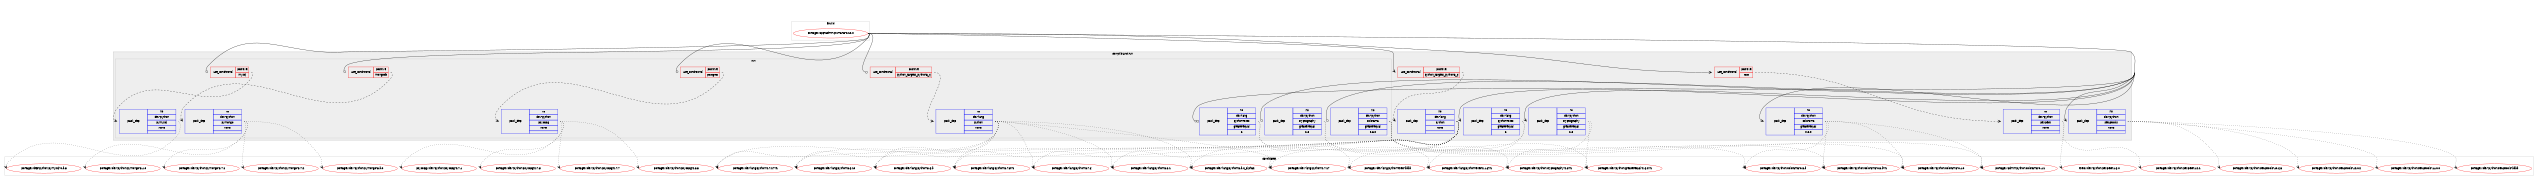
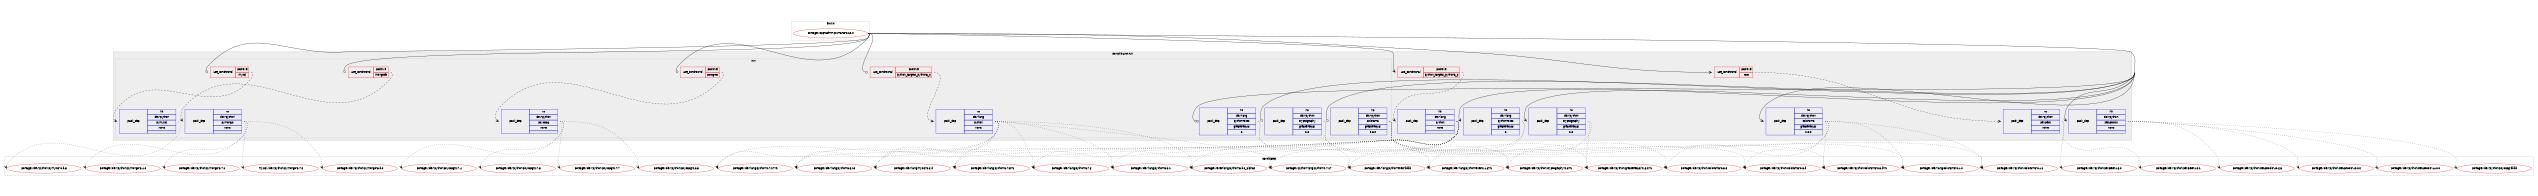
node "portage://dep-python/pymysql-0.9.3": label "portage://dep-python/pymysql-0.9.3" -> "portage://dev-python/pymysql-0.9.3"
node "portage://dev-python/pymongo-3.7.2": label "portage://dev-python/pymongo-3.7.2" -> "mysql://dev-python/pymongo-3.7.2"
node "psycopg://dev-python/psycopg-2.7.4": label "psycopg://dev-python/psycopg-2.7.4" -> "portage://dev-python/psycopg-2.7.4"
node "portage://dev-lang/python-3.6.9": label "portage://dev-lang/python-3.6.9" -> "portage://dev-lang/mysql-3.6.9"
node "portage://dev-lang/python-3.9.0_alpha2": label "portage://dev-lang/python-3.9.0_alpha2" -> "portage://exec-lang/python-3.9.0_alpha2"
node "portage://dev-lang/python-2.7.17": label "portage://dev-lang/python-2.7.17" -> "portage://python-lang/python-2.7.17"
node "portage://dev-python/colorama-0.3.3": added
node "portage://dev-python/colorama-0.4.0": label "portage://dev-python/colorama-0.4.0" -> "portage://dev-lang/colorama-0.4.0"
node "portage://admin-python/colorama-0.4.1": label "portage://admin-python/colorama-0.4.1" -> "portage://dev-python/colorama-0.4.1"
node "exec://dev-python/pexpect-4.6.0": label "exec://dev-python/pexpect-4.6.0" -> "portage://dev-python/pexpect-4.6.0"
node "portage://dev-python/setuptools-9999": label "portage://dev-python/setuptools-9999" -> "portage://dev-python/psycopg-9999"
